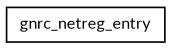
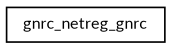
node "gnrc_netreg_entry": label "gnrc_netreg_entry" -> "gnrc_netreg_gnrc"
